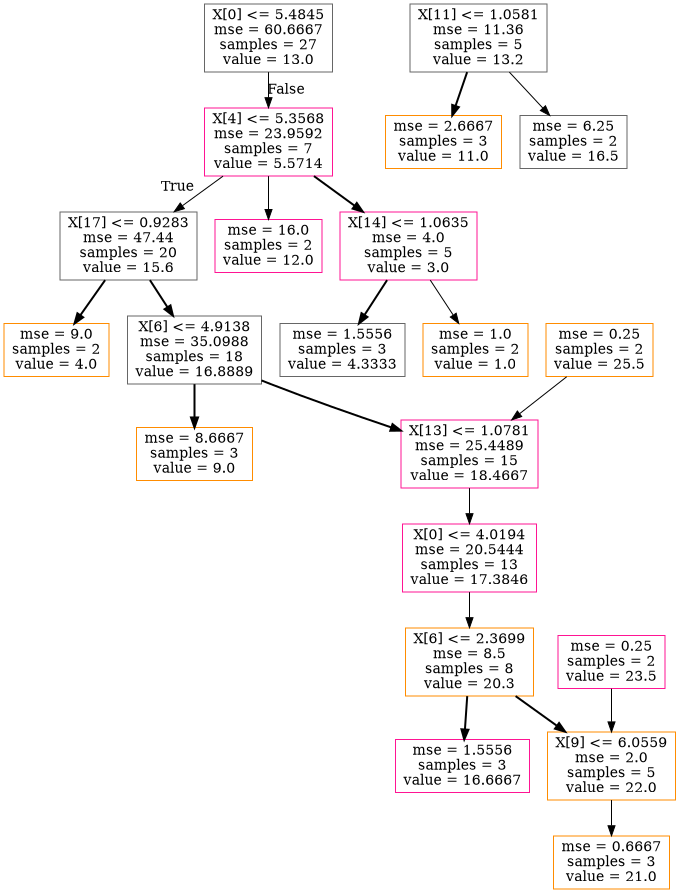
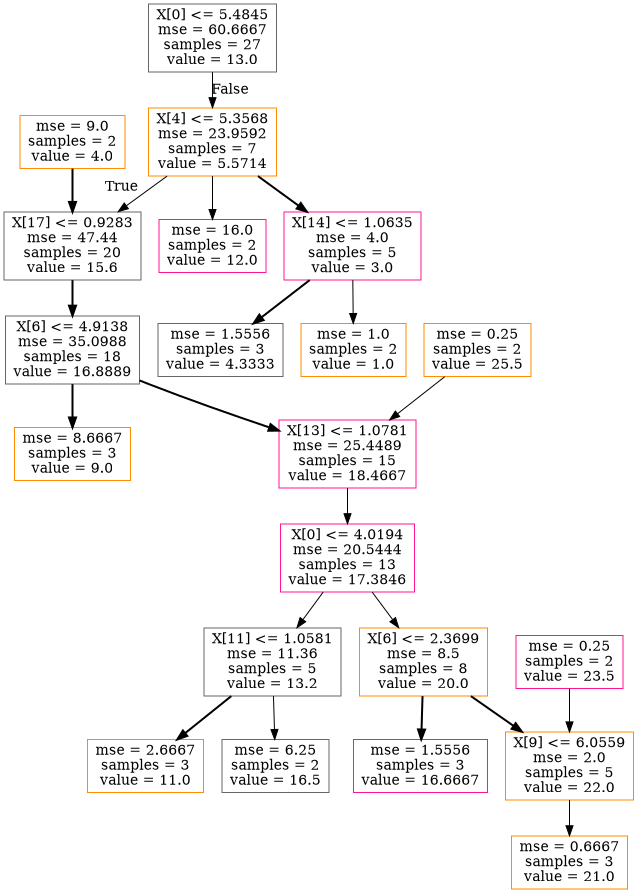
node "X[4] <= 5.3568 mse = 23.9592 samples = 7 value = 5.5714": color deeppink -> darkorange
edge "X[17] <= 0.9283 mse = 47.44 samples = 20 value = 15.6" -> "mse = 9.0 samples = 2 value = 4.0": reversed
edge "X[0] <= 4.0194 mse = 20.5444 samples = 13 value = 17.3846" -> "X[11] <= 1.0581 mse = 11.36 samples = 5 value = 13.2": added
node "X[6] <= 2.3699 mse = 8.5 samples = 8 value = 20.3": label "X[6] <= 2.3699 mse = 8.5 samples = 8 value = 20.3" -> "X[6] <= 2.3699 mse = 8.5 samples = 8 value = 20.0"
